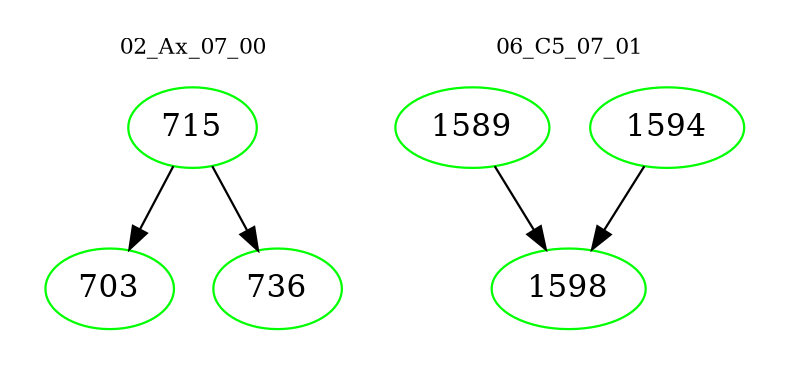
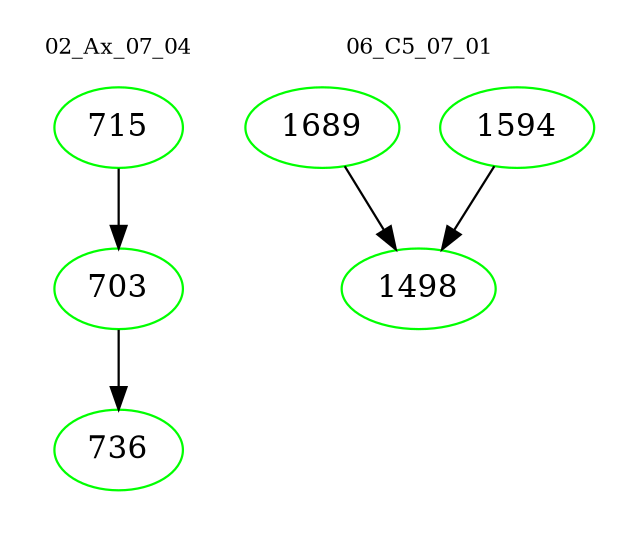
cluster "02_Ax_07_00": label "02_Ax_07_00" -> "02_Ax_07_04"
node "1589": label "1589" -> "1689"
edge "715" -> "736": now "703" -> "736"
node "1598": label "1598" -> "1498"
